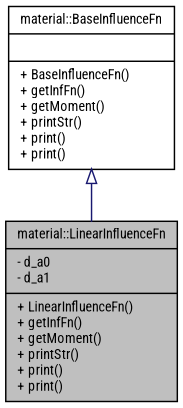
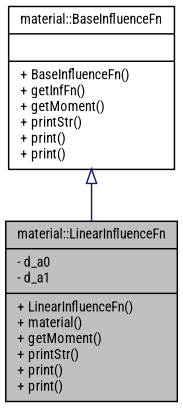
node "material::LinearInfluenceFn": text "+ getInfFn()" -> "+ material()"
